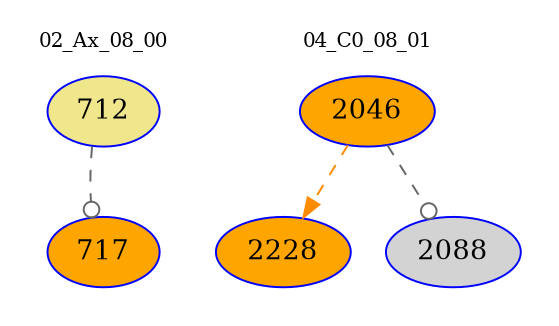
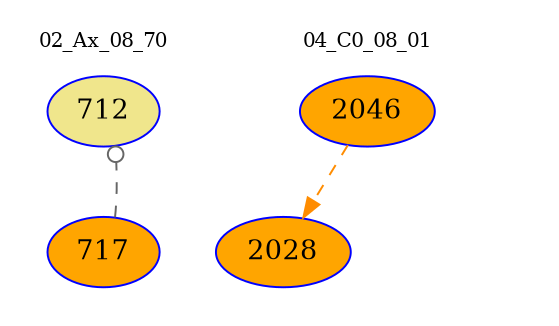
cluster "02_Ax_08_00": label "02_Ax_08_00" -> "02_Ax_08_70"
edge "712" -> "717": reversed
node "2228": label "2228" -> "2028"
node "2088": removed
